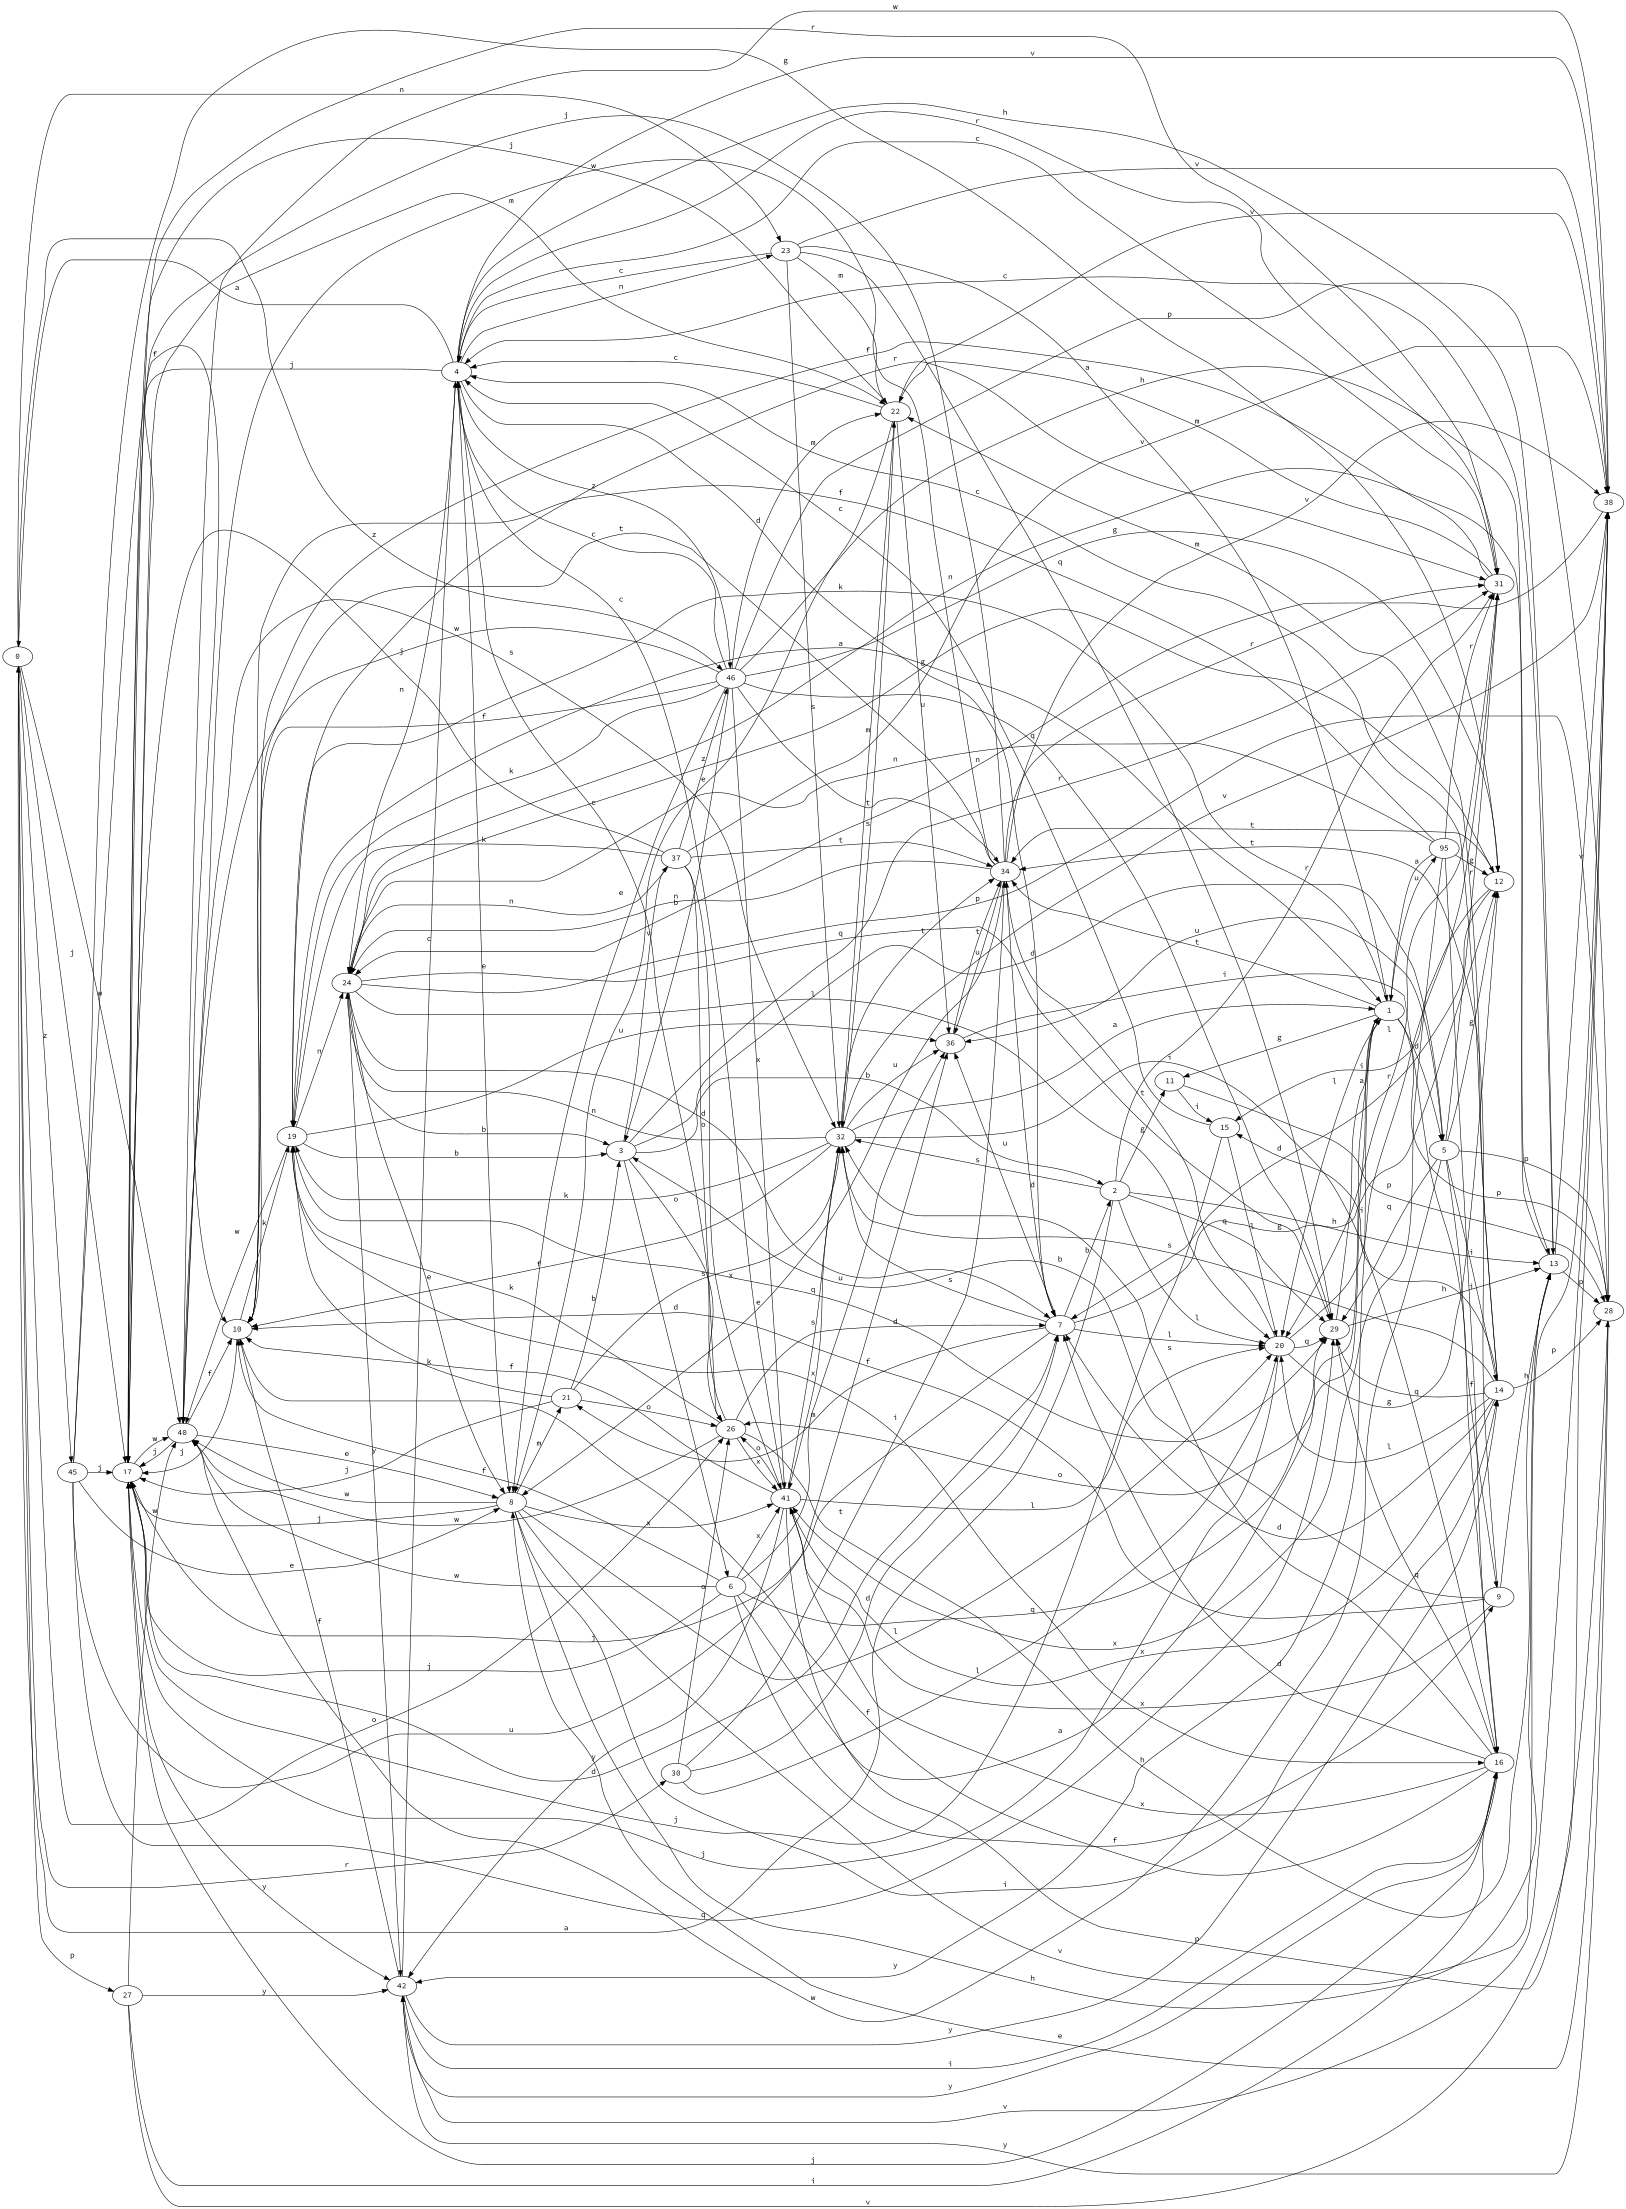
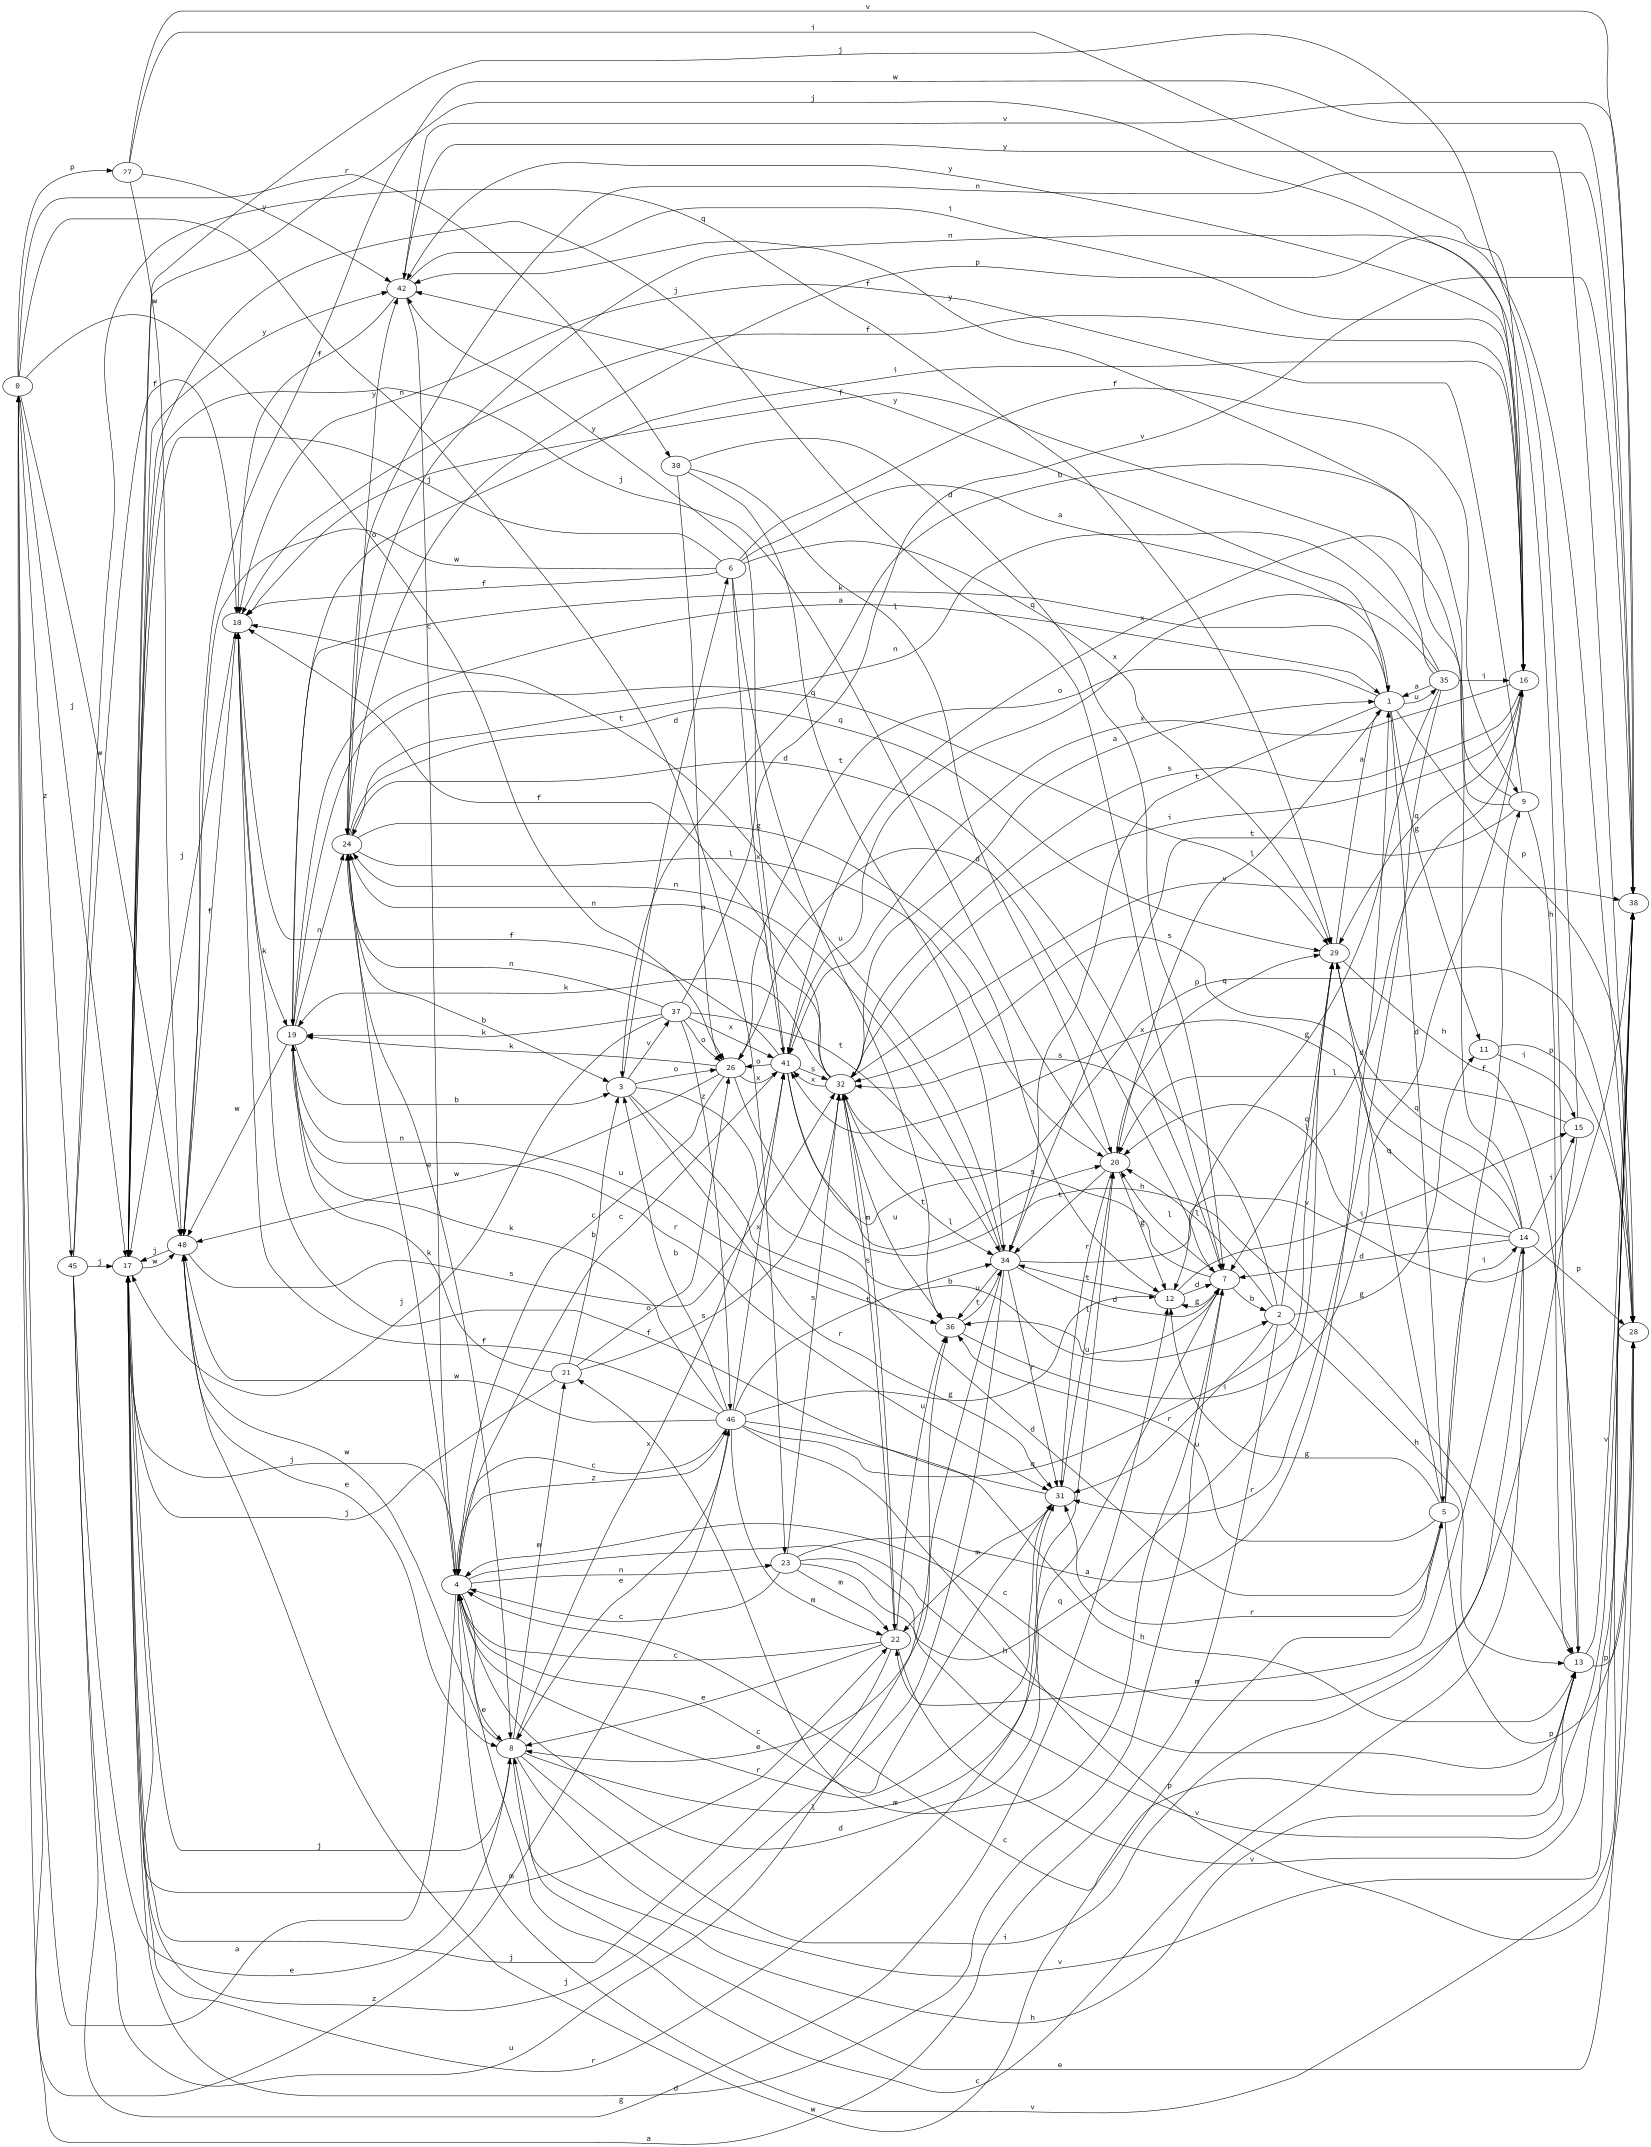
edge "34" -> "40": removed, label "w"
node "95": label "95" -> "35"
edge "42" -> "14": reversed
